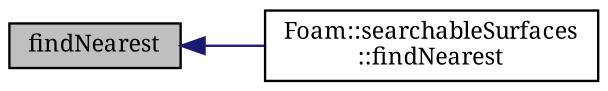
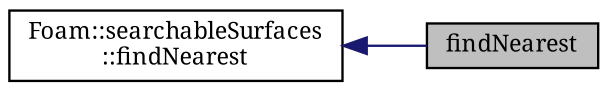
edge "Foam::searchableSurfaces ::findNearest" -> "findNearest": reversed
